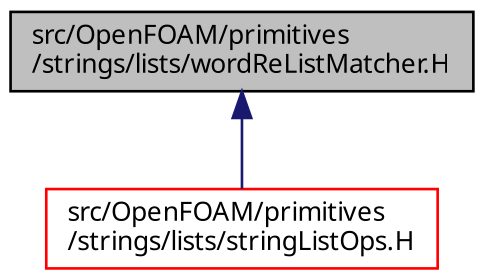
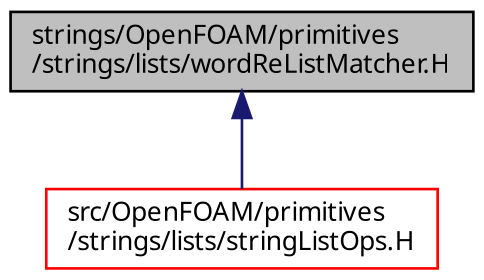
node "src/OpenFOAM/primitives /strings/lists/wordReListMatcher.H": label "src/OpenFOAM/primitives /strings/lists/wordReListMatcher.H" -> "strings/OpenFOAM/primitives /strings/lists/wordReListMatcher.H"
